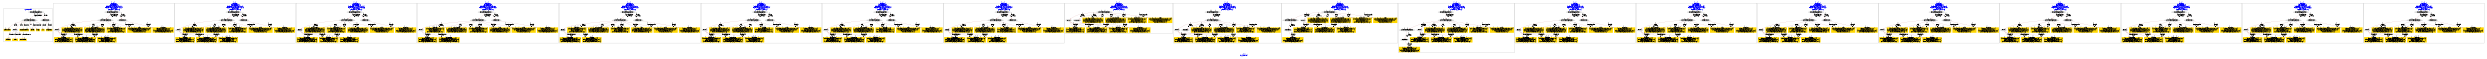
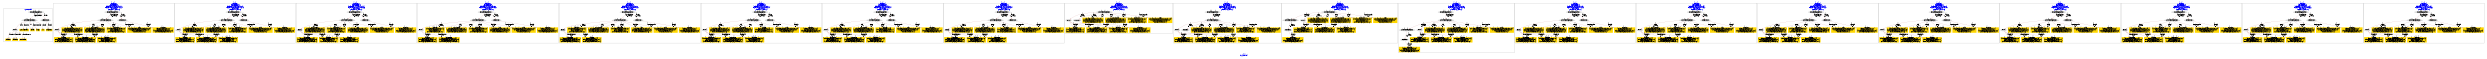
node "creationDate": removed
node "Document_Details": label "Document_Details" -> "Artwork_Details"
node "extent": label "extent" -> "deathDate"
